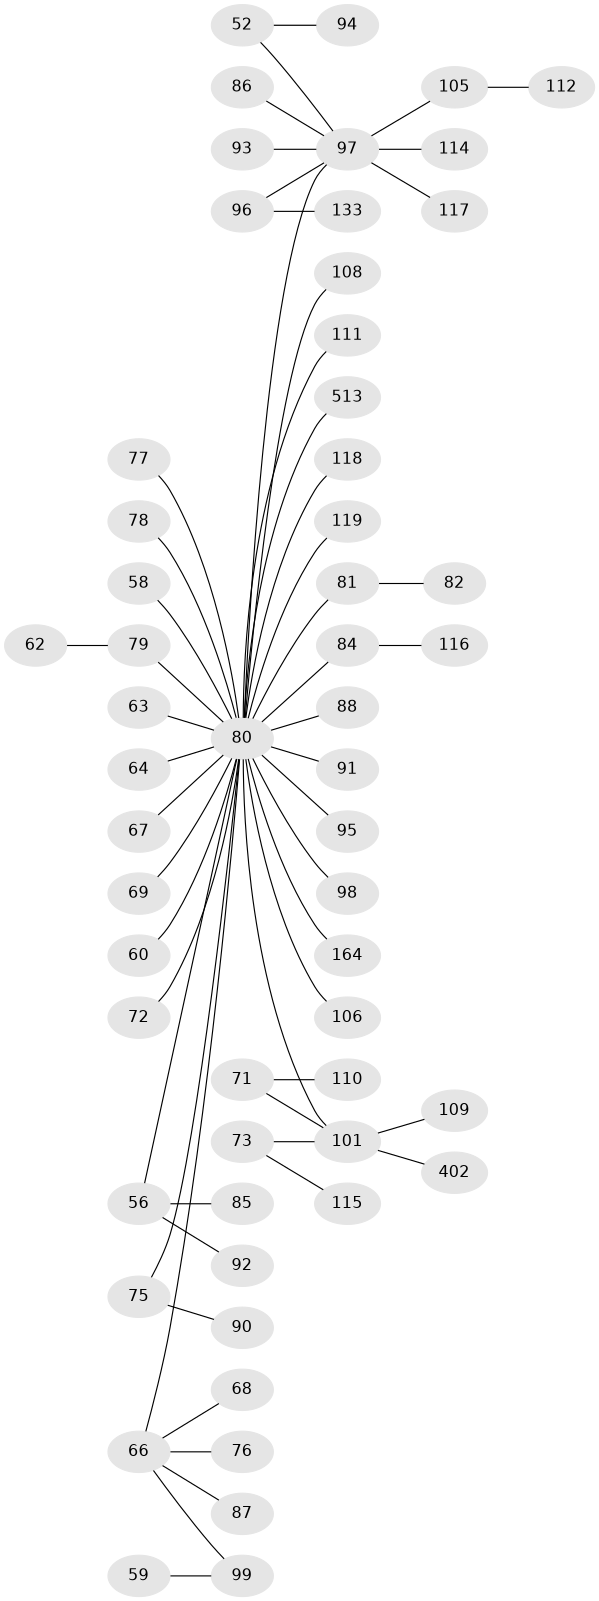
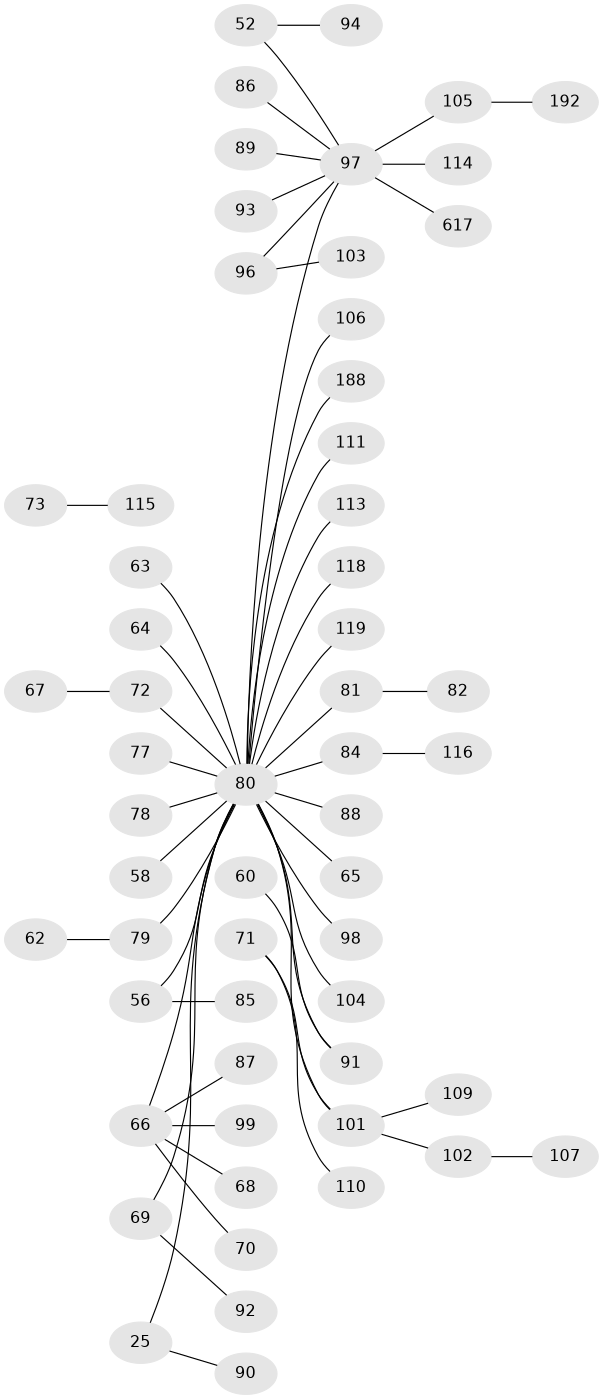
node "112": label "112" -> "192"
node "89": added
node "133": label "133" -> "103"
node "117": label "117" -> "617"
node "108": label "108" -> "188"
node "513": label "513" -> "113"
edge "80" -- "67": now "72" -- "67"
node "95": label "95" -> "65"
edge "80" -- "60": now "91" -- "60"
node "164": label "164" -> "104"
edge "73" -- "101": removed
node "107": added
node "402": label "402" -> "102"
edge "56" -- "92": now "69" -- "92"
node "75": label "75" -> "25"
node "76": label "76" -> "70"
node "59": removed
